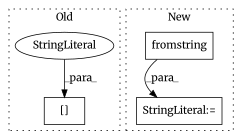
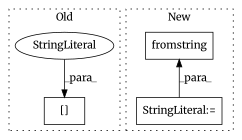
edge "fromstring" -> "StringLiteral:=": reversed
